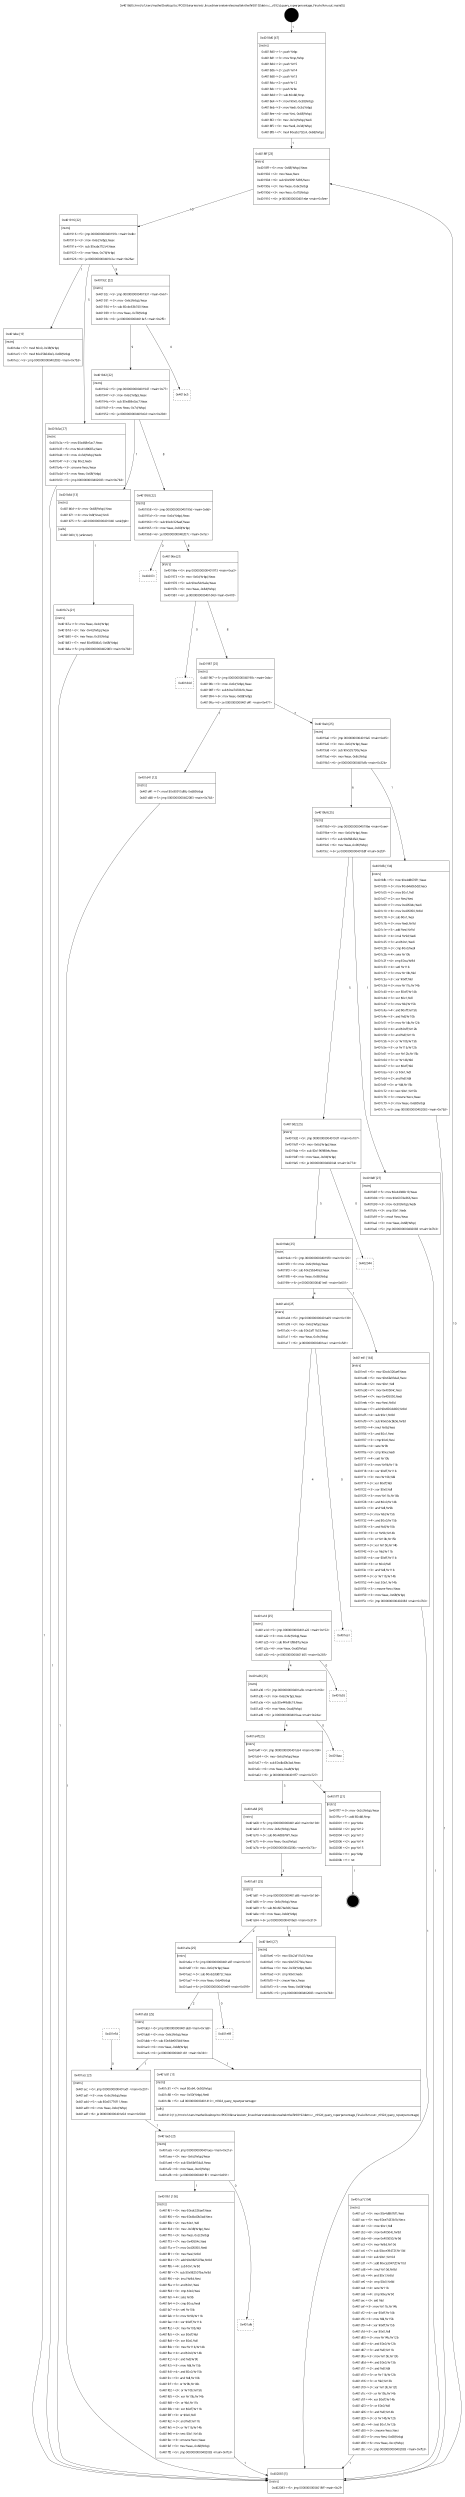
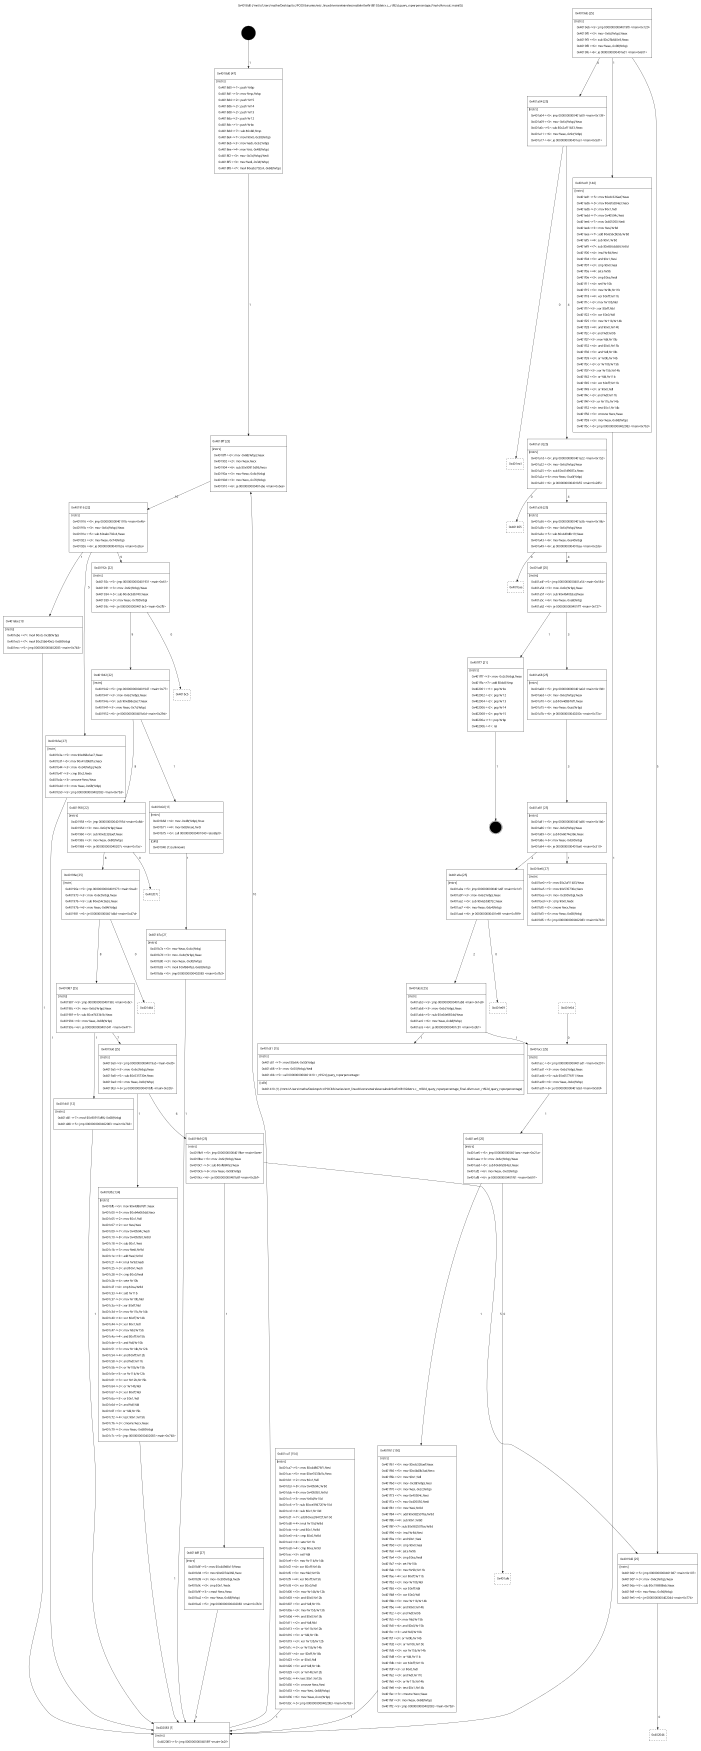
edge "0x4019d2 [25]" -> "0x4019eb [25]": reversed
